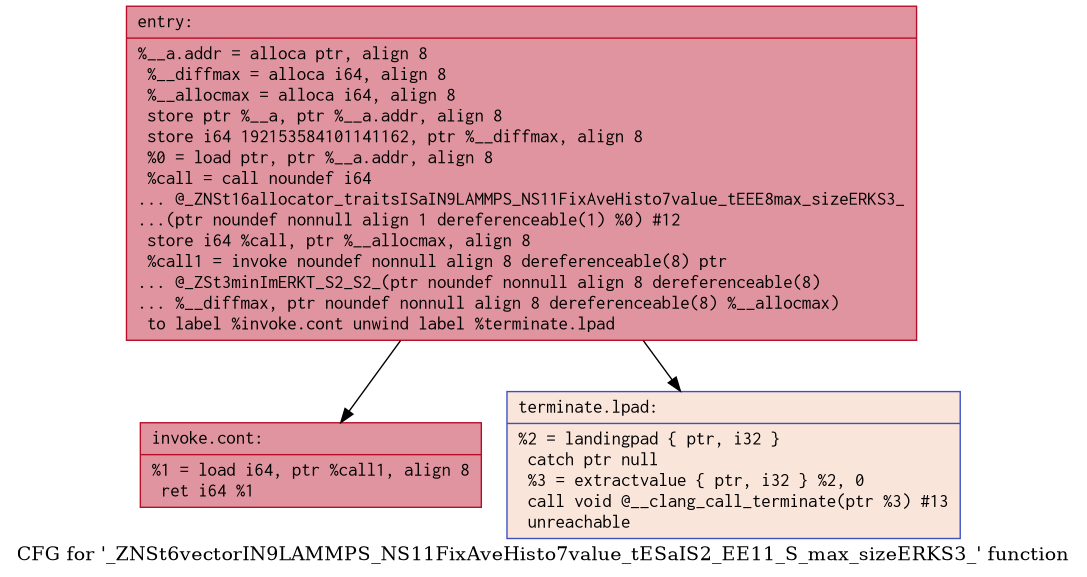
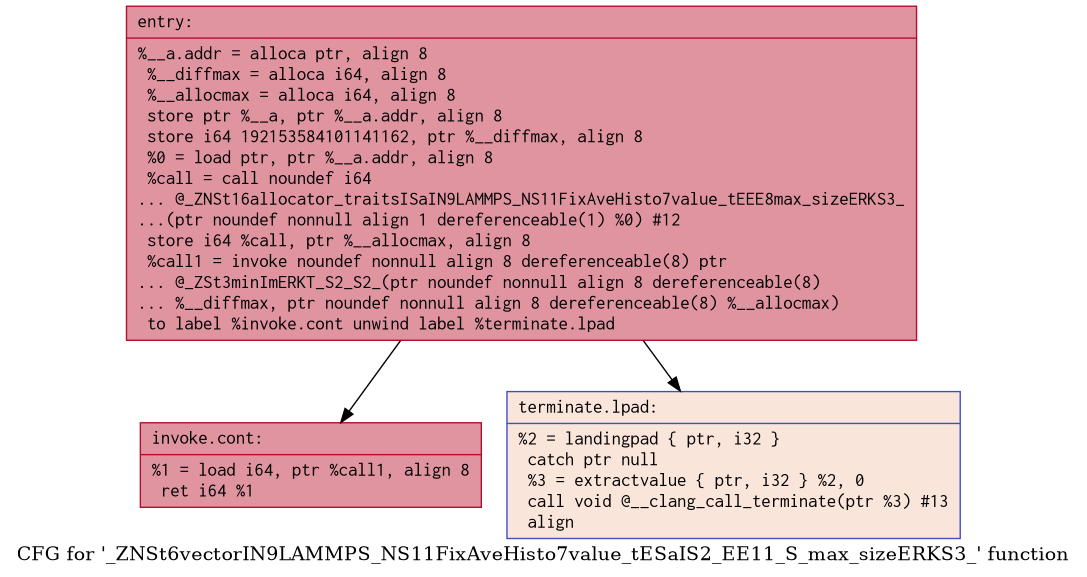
node "terminate.lpad:": text "unreachable" -> "align"
